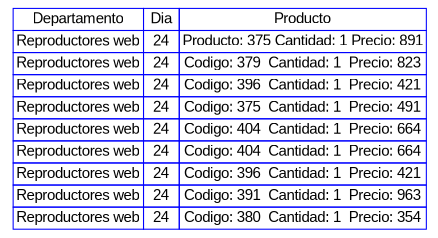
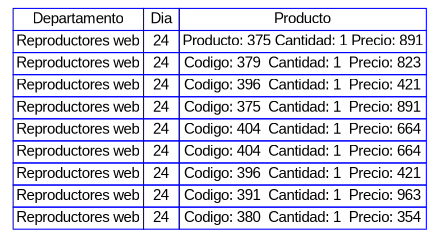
node "Departamento": text "Codigo: 375  Cantidad: 1  Precio: 491" -> "Codigo: 375  Cantidad: 1  Precio: 891"
